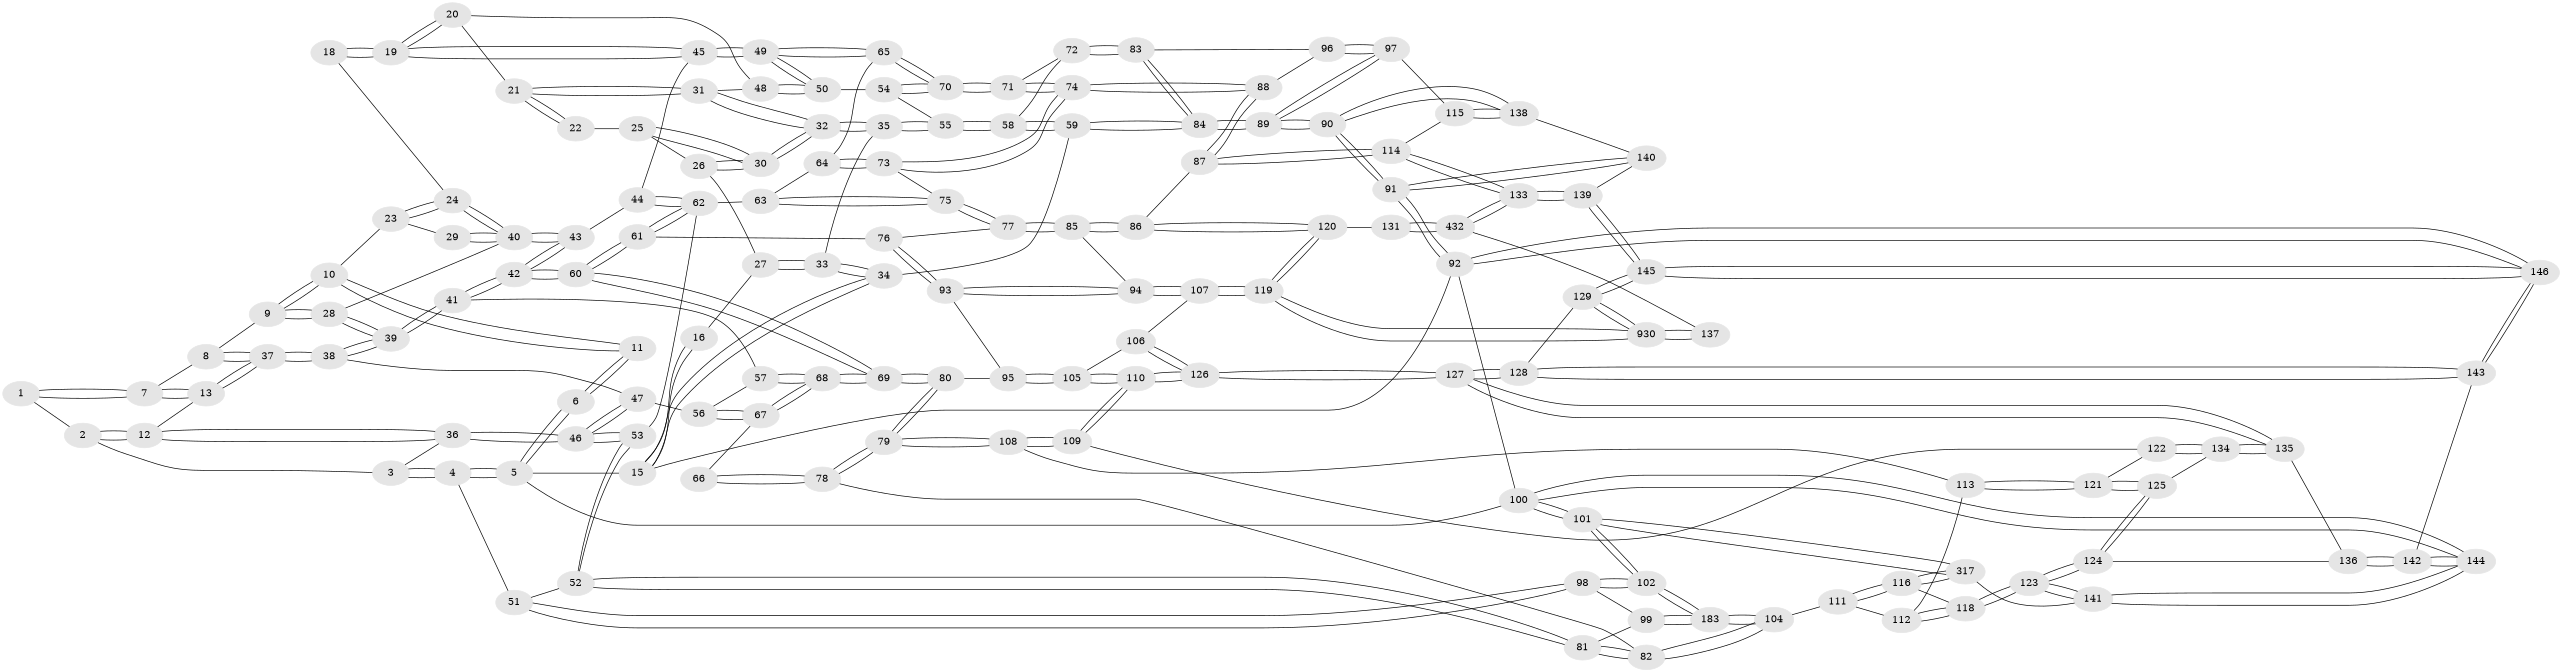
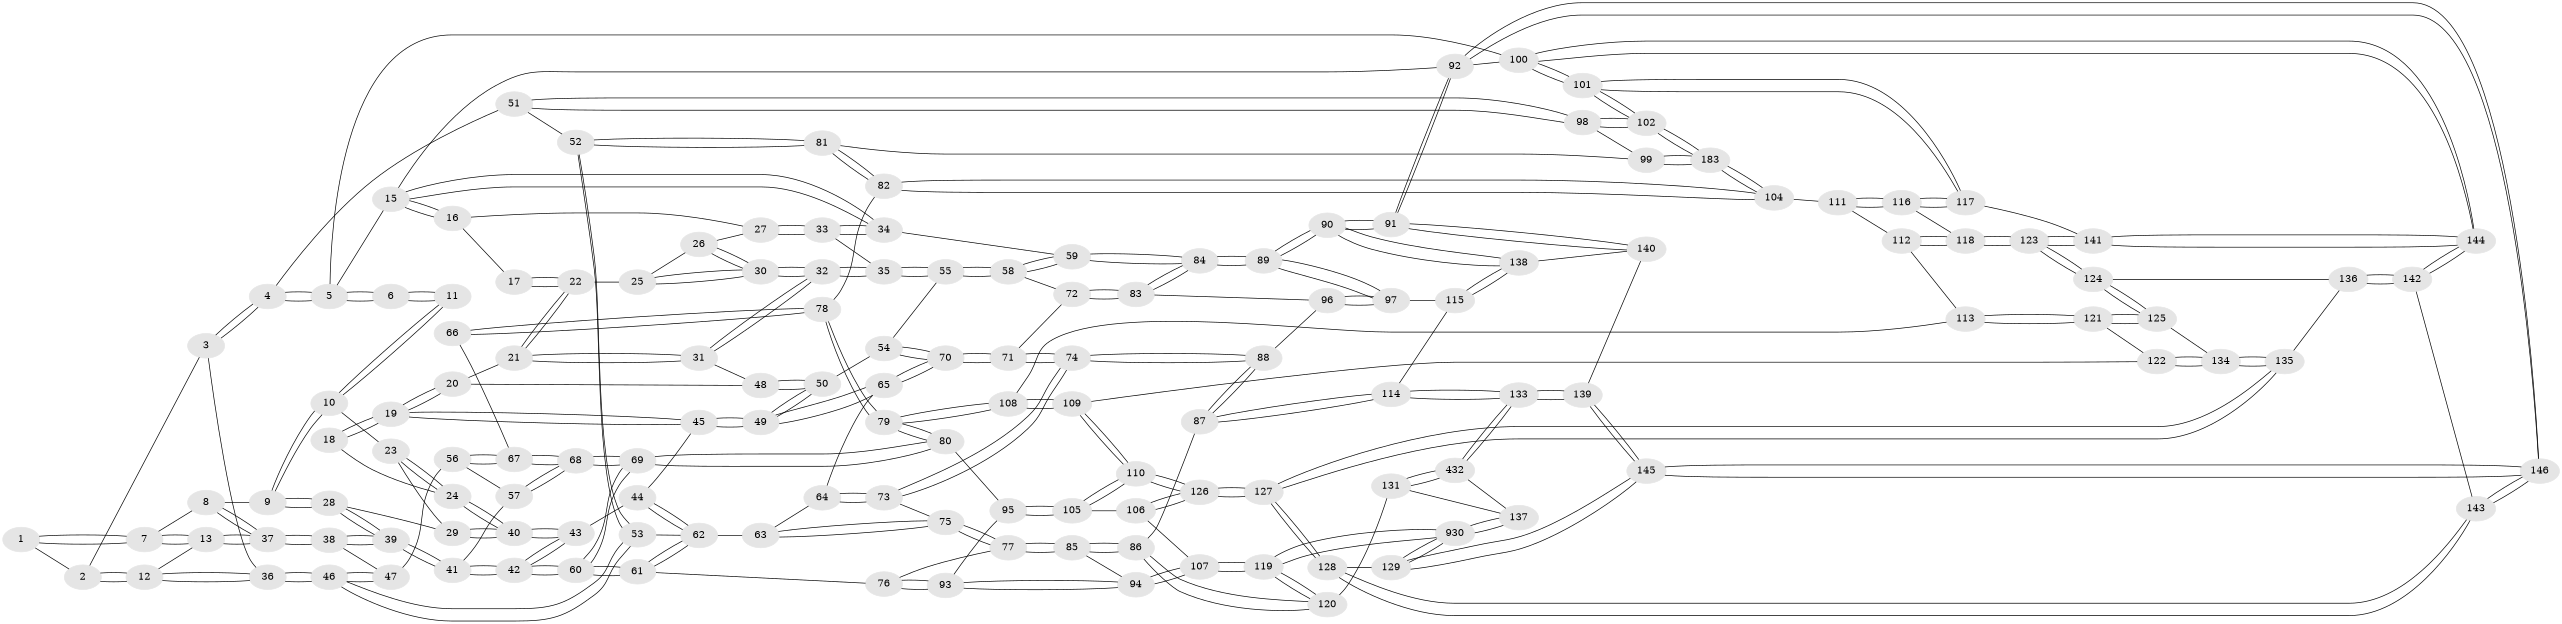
edge "40" -- "28": now "29" -- "28"
node "17": added
edge "131" -- "137": added
node "317": label "317" -> "117"
